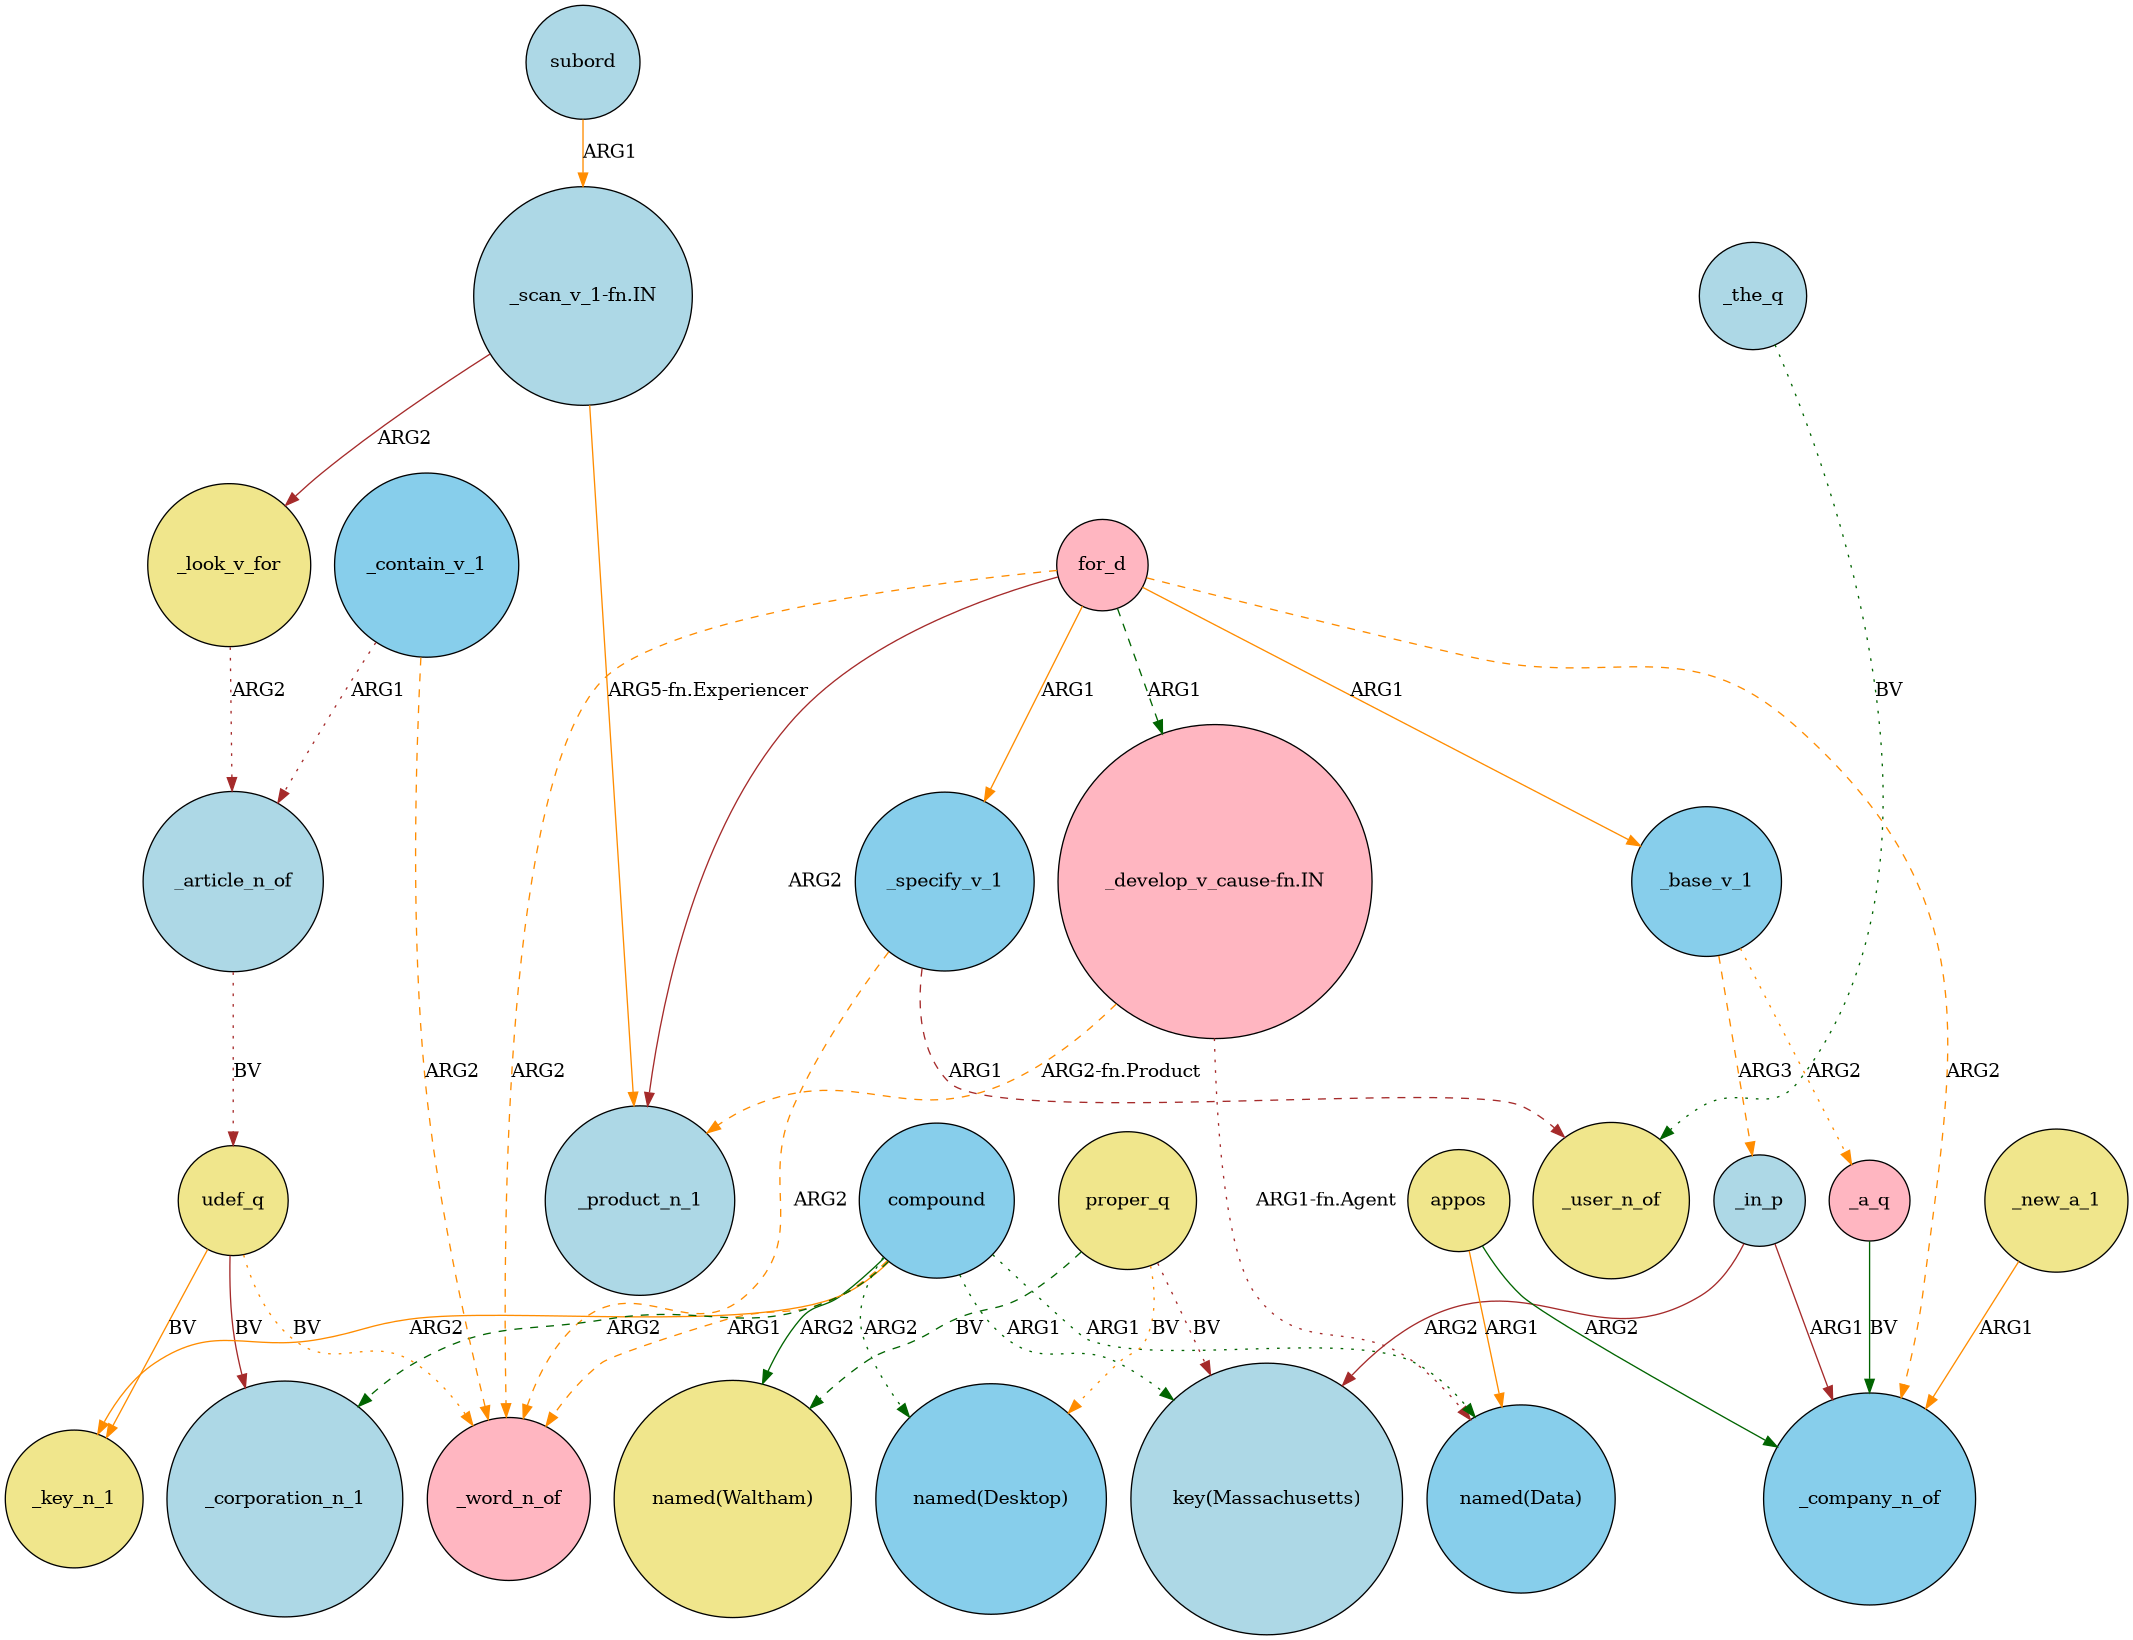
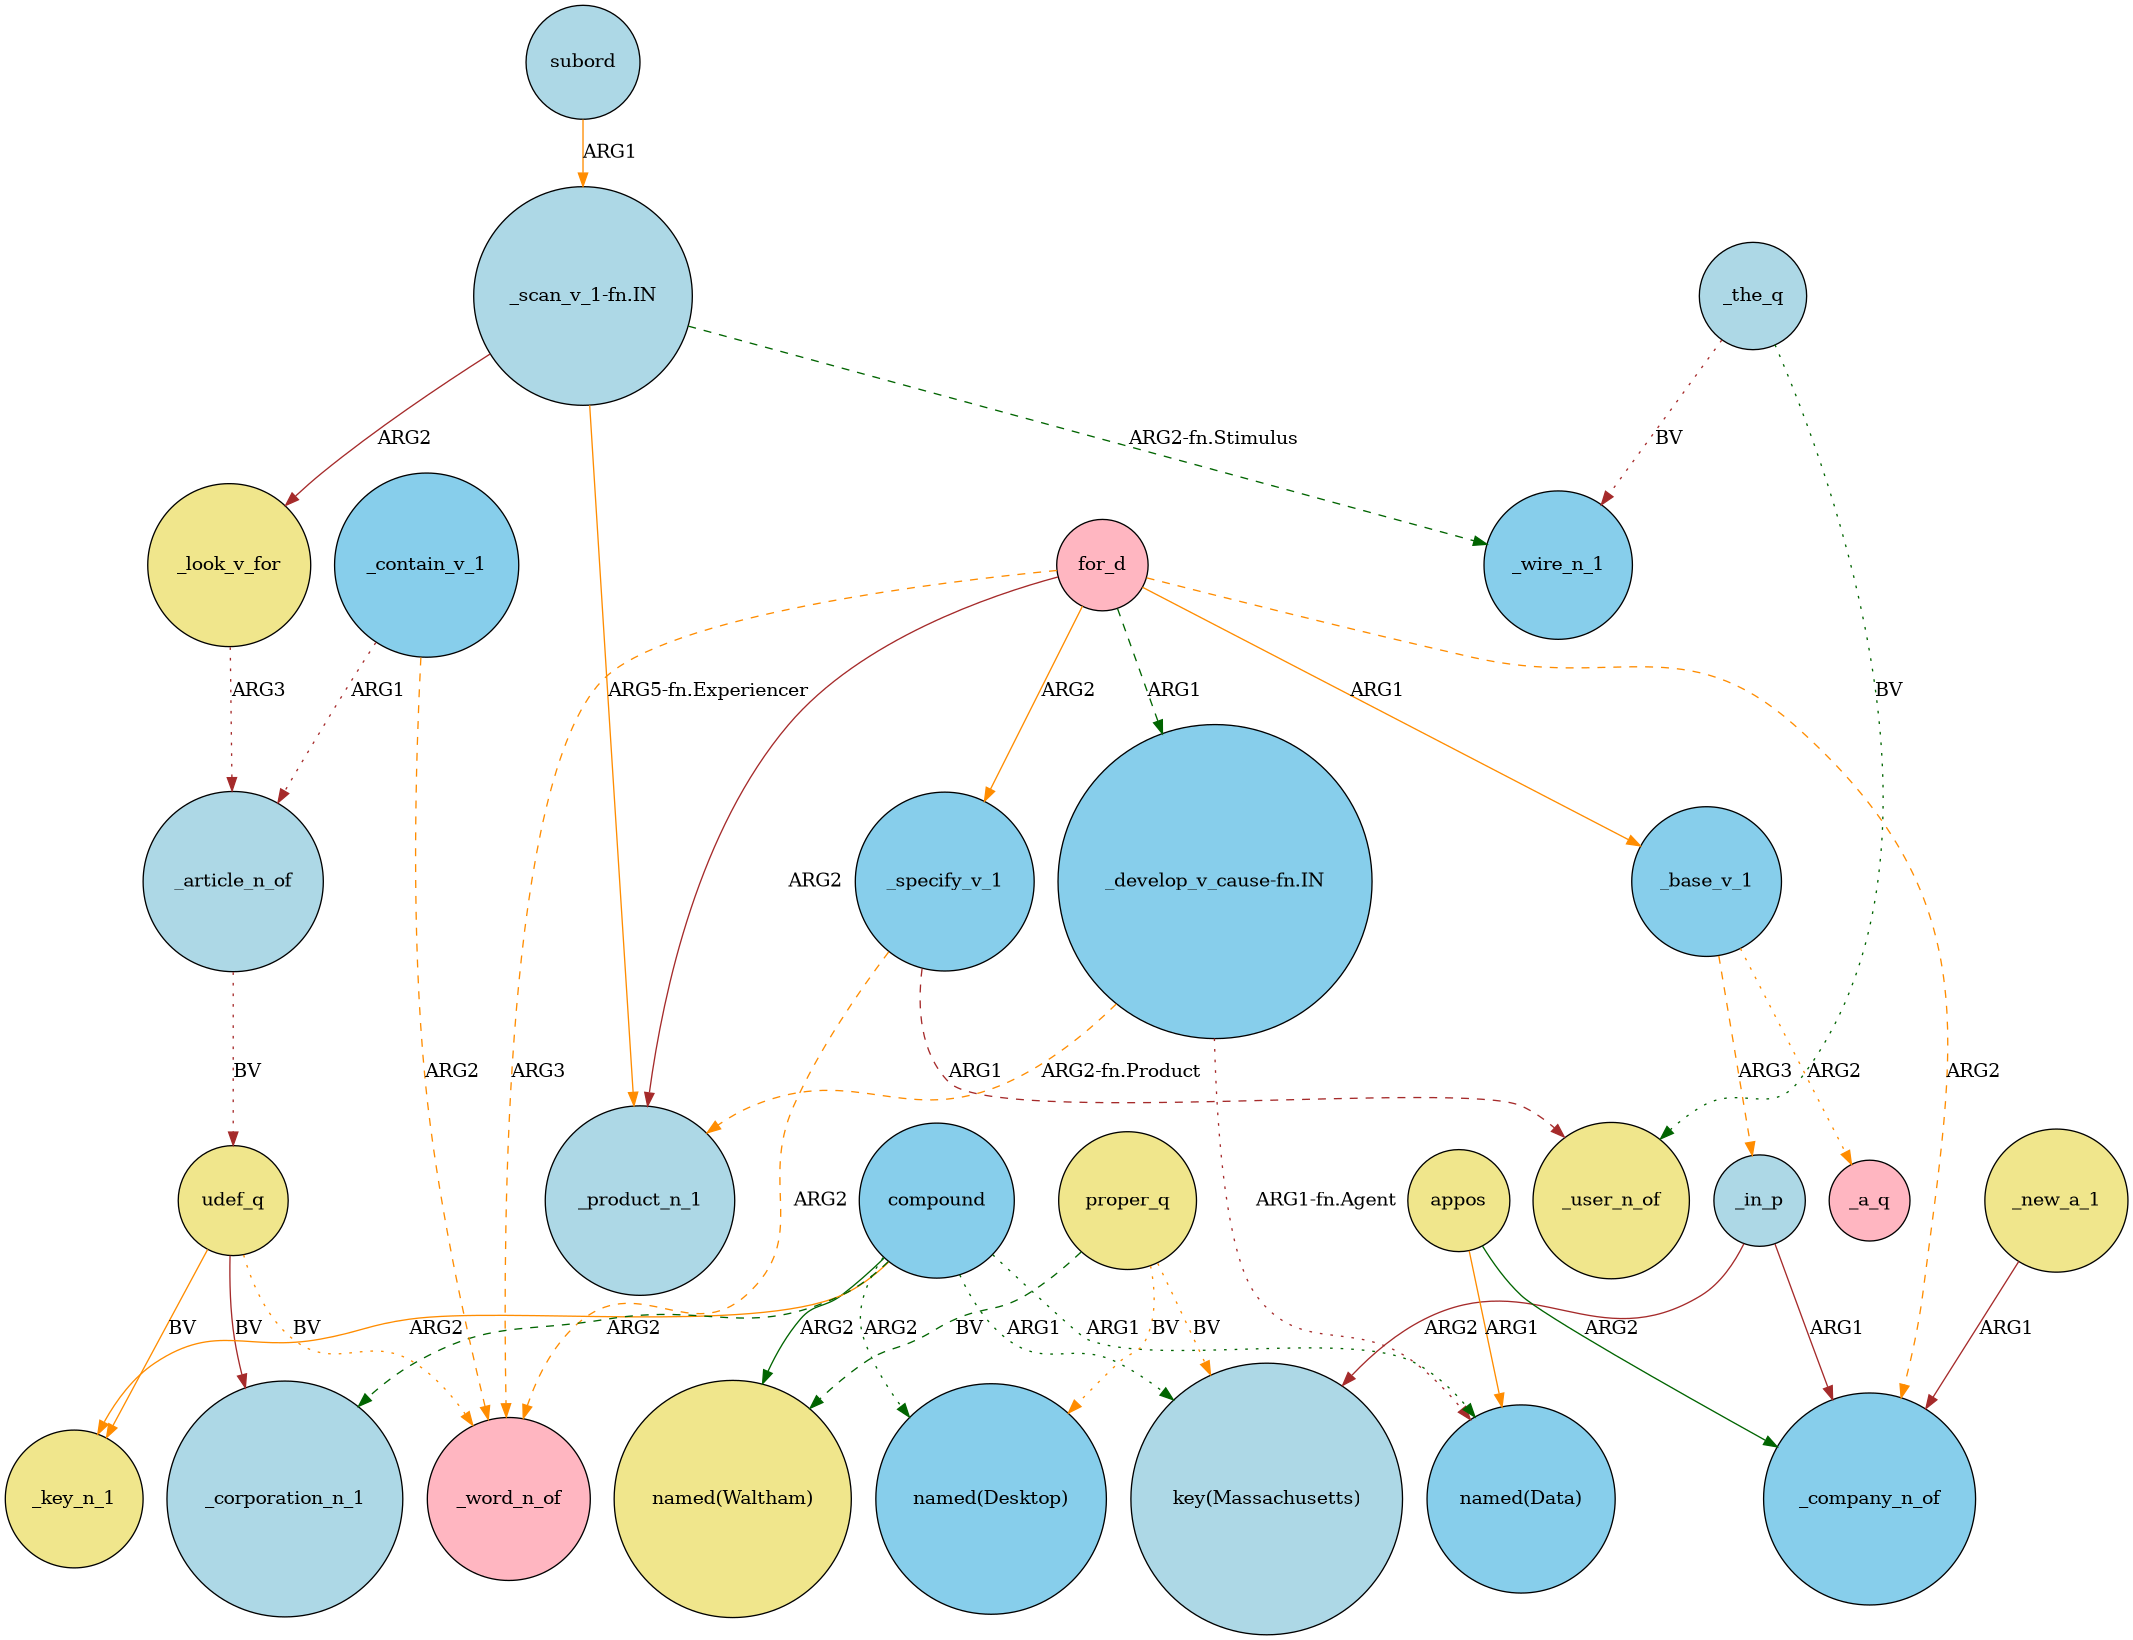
node "_wire_n_1": added
edge "_look_v_for" -> "_article_n_of": label "ARG2" -> "ARG3"
edge "for_d" -> "_specify_v_1": label "ARG1" -> "ARG2"
node "_develop_v_cause-fn.IN": fillcolor lightpink -> skyblue
edge "for_d" -> "_word_n_of": label "ARG2" -> "ARG3"
edge "_a_q" -> "_company_n_of": removed, label "BV"
edge "proper_q" -> "key(Massachusetts)": color brown -> darkorange
edge "compound" -> "_word_n_of": removed, label "ARG1"
edge "_new_a_1" -> "_company_n_of": color darkorange -> brown
